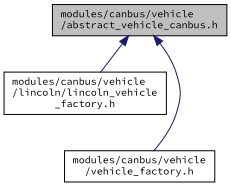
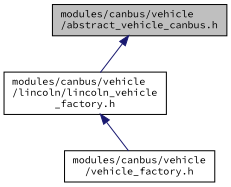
edge "modules/canbus/vehicle /vehicle_factory.h" -> "modules/canbus/vehicle /abstract_vehicle_canbus.h": now "modules/canbus/vehicle /vehicle_factory.h" -> "modules/canbus/vehicle /lincoln/lincoln_vehicle _factory.h"
